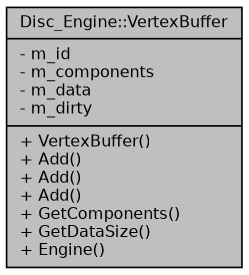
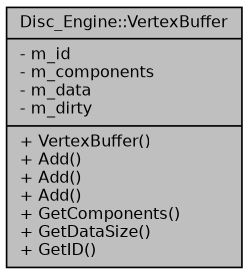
node "Disc_Engine::VertexBuffer": text "+ Engine()" -> "+ GetID()"
